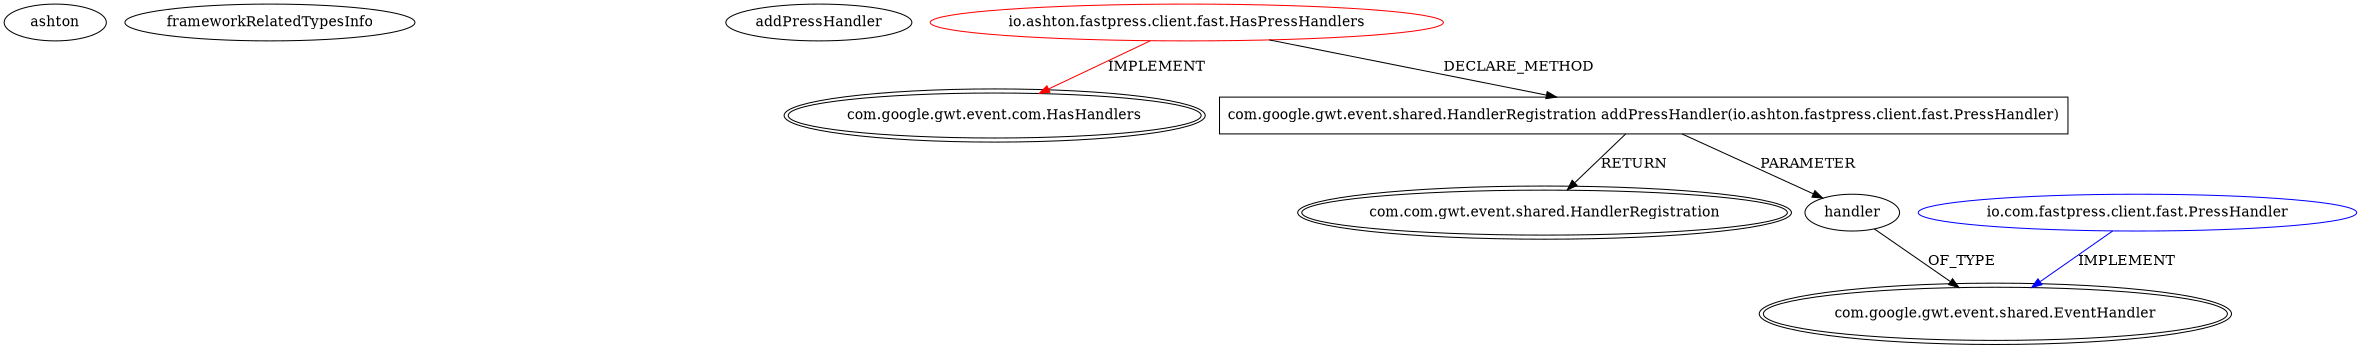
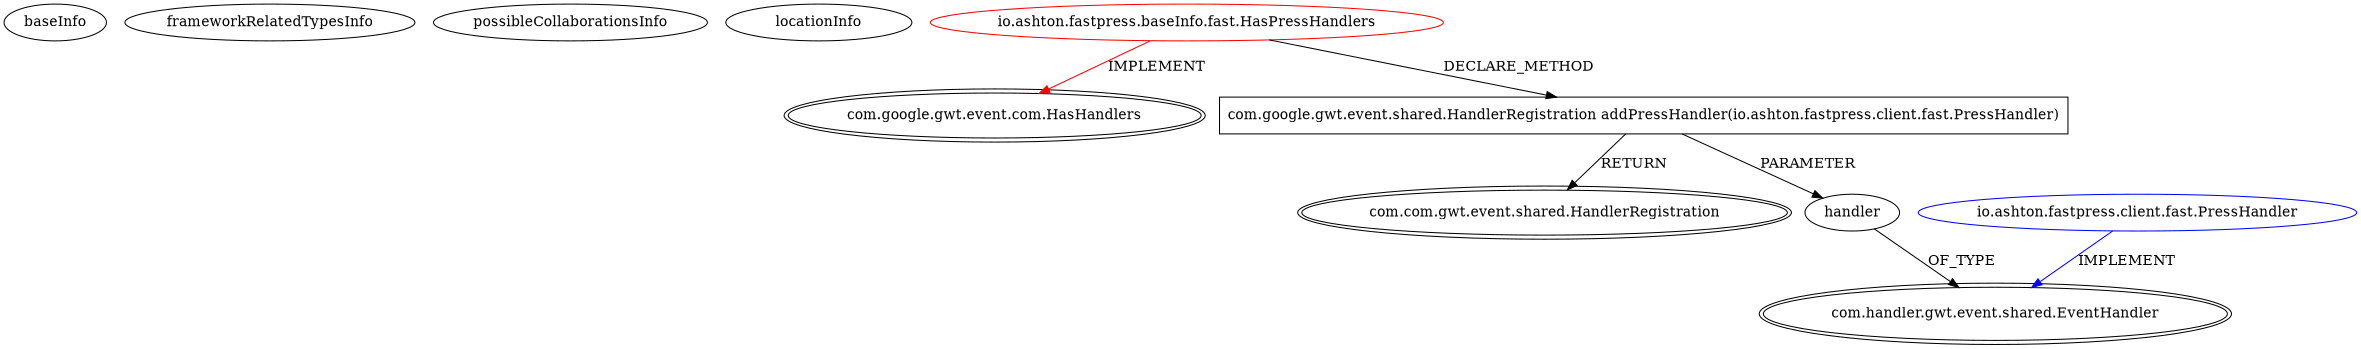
node "ashton": label "ashton" -> "baseInfo"
node "possibleCollaborationsInfo": added
node "addPressHandler": label "addPressHandler" -> "locationInfo"
node "io.ashton.fastpress.client.fast.HasPressHandlers": label "io.ashton.fastpress.client.fast.HasPressHandlers" -> "io.ashton.fastpress.baseInfo.fast.HasPressHandlers"
node "io.com.fastpress.client.fast.PressHandler": label "io.com.fastpress.client.fast.PressHandler" -> "io.ashton.fastpress.client.fast.PressHandler"
node "com.google.gwt.event.shared.EventHandler": label "com.google.gwt.event.shared.EventHandler" -> "com.handler.gwt.event.shared.EventHandler"
